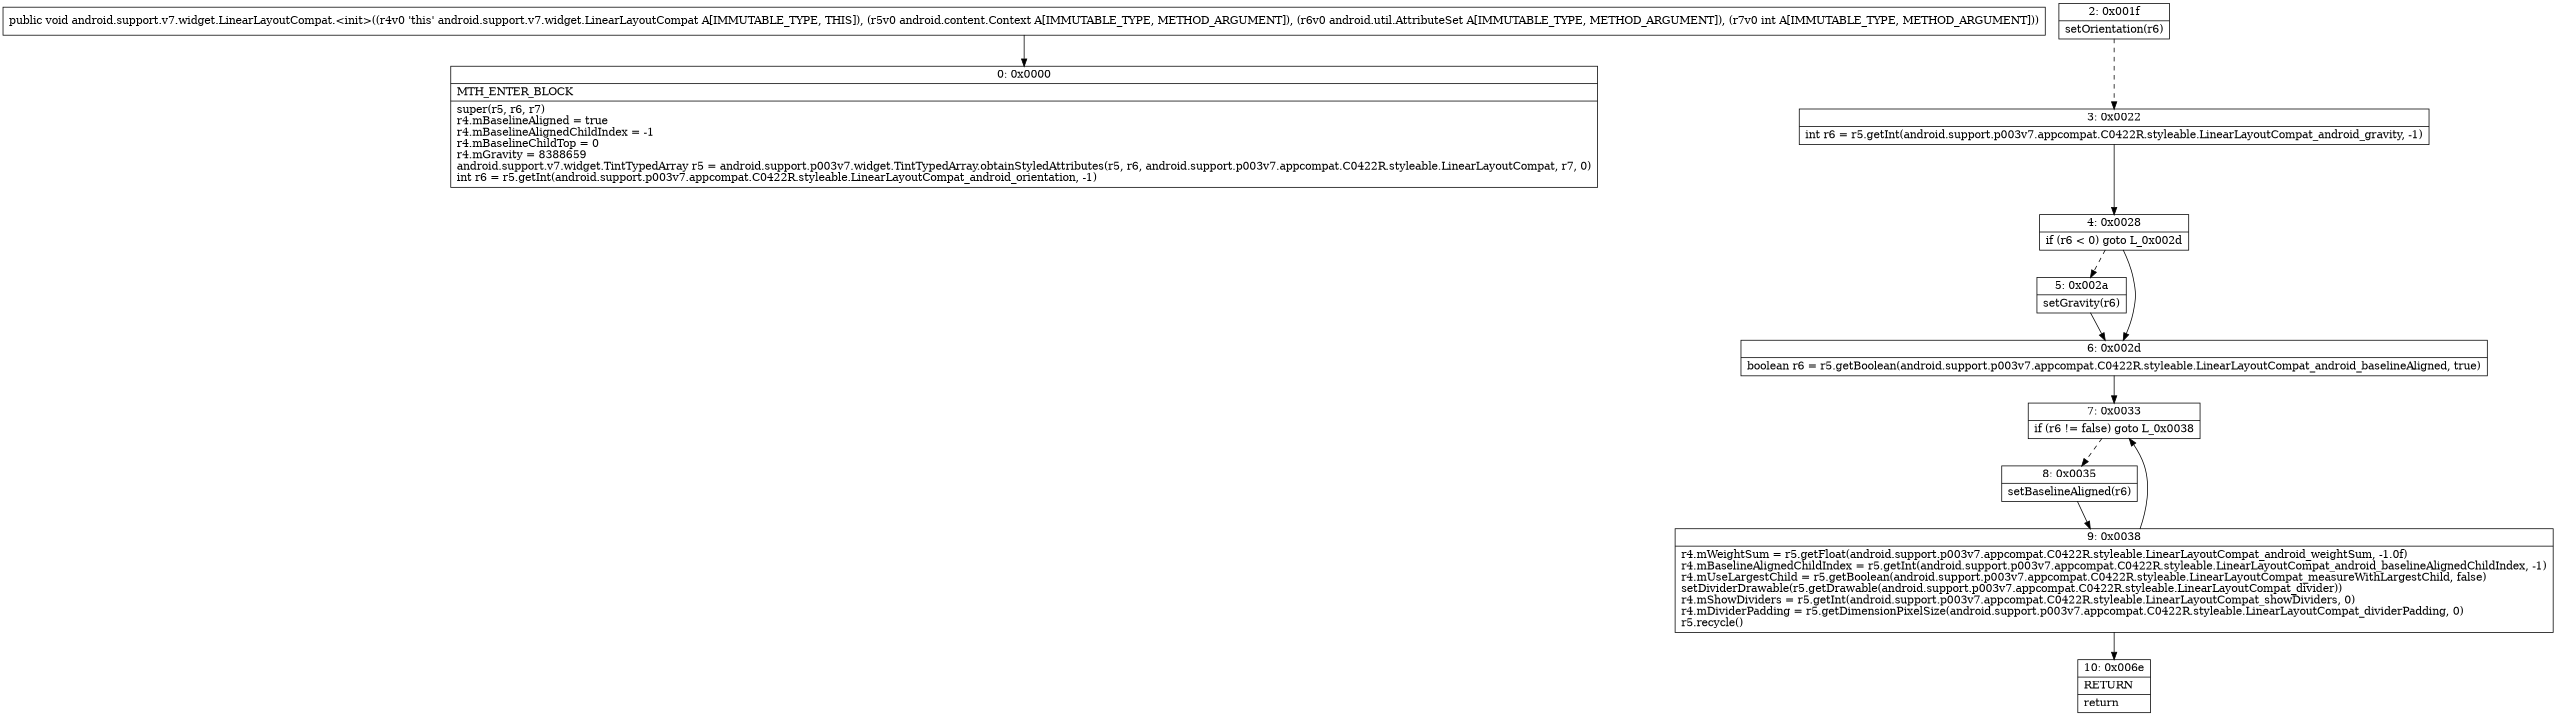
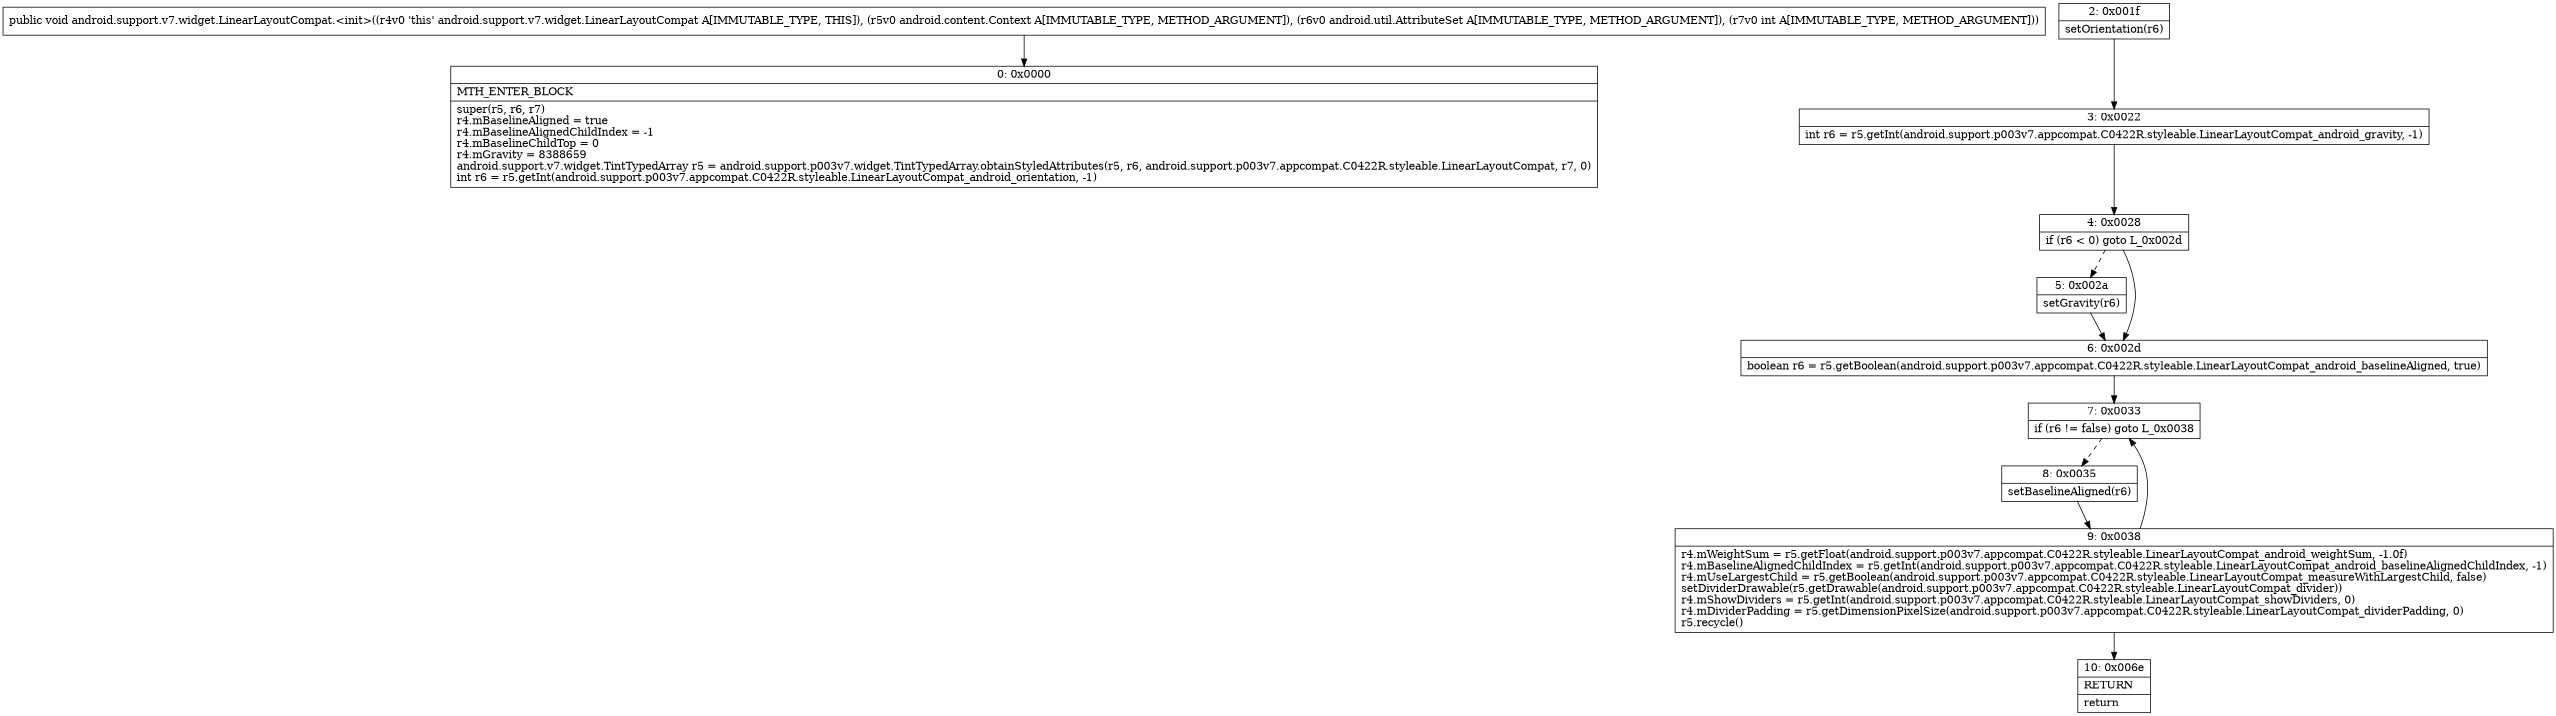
edge "2: 0x001f" -> "3: 0x0022": style dashed -> solid
